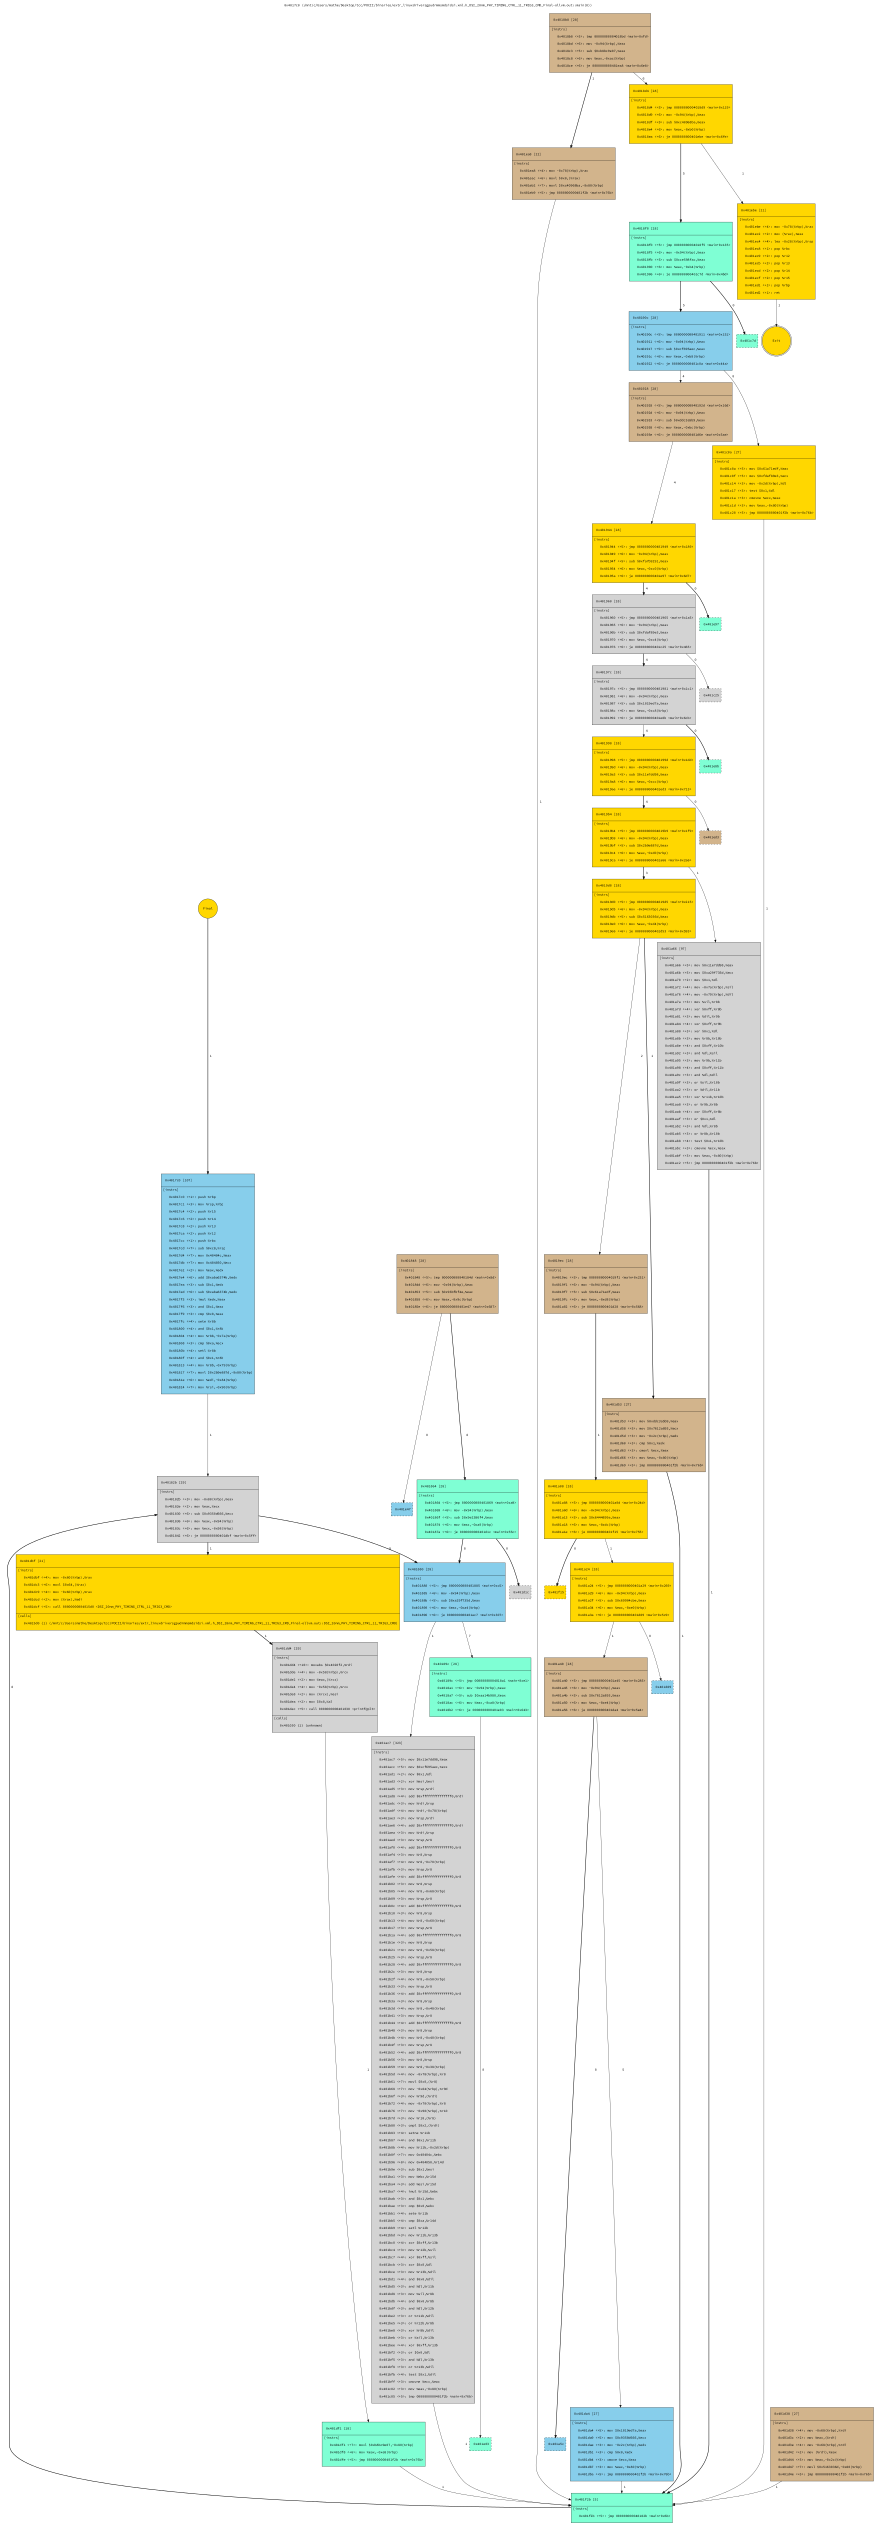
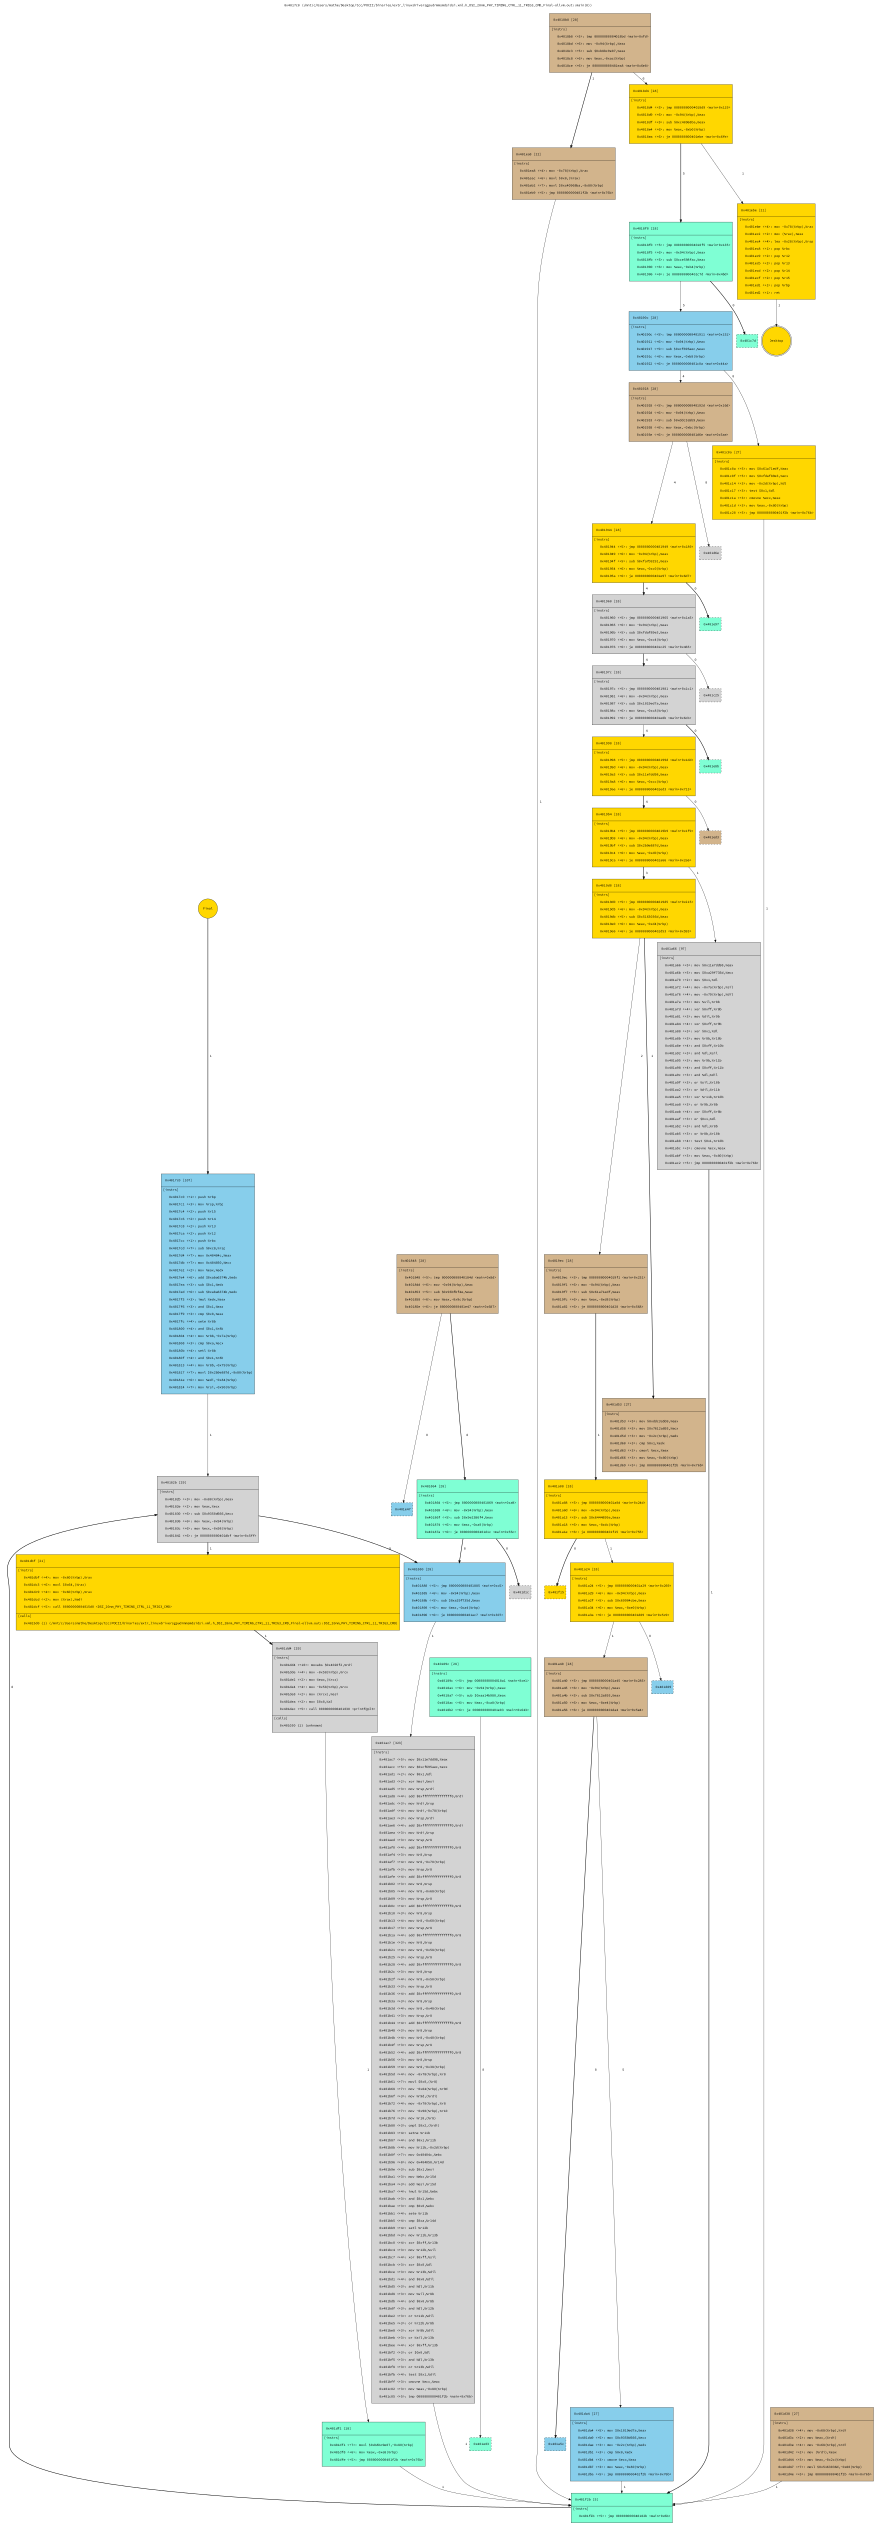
edge "0x4018f0 [28]" -> "0x40190c [28]": style bold -> solid
node "Exit": label "Exit" -> "Desktop"
node "0x401d6e": added
edge "0x401880 [28]" -> "0x40189c [28]": removed, label "7"
edge "0x401d53 [27]" -> "0x401f2b [5]": removed, label "1"
